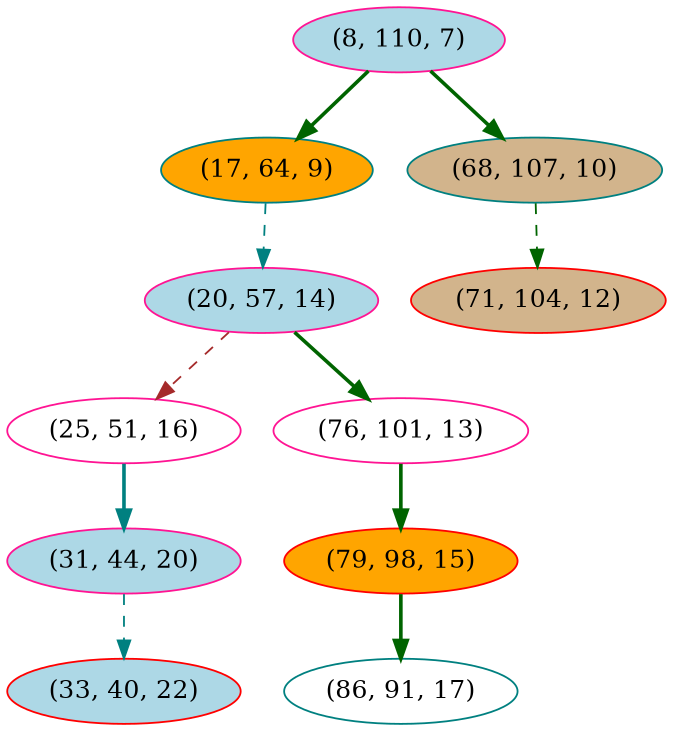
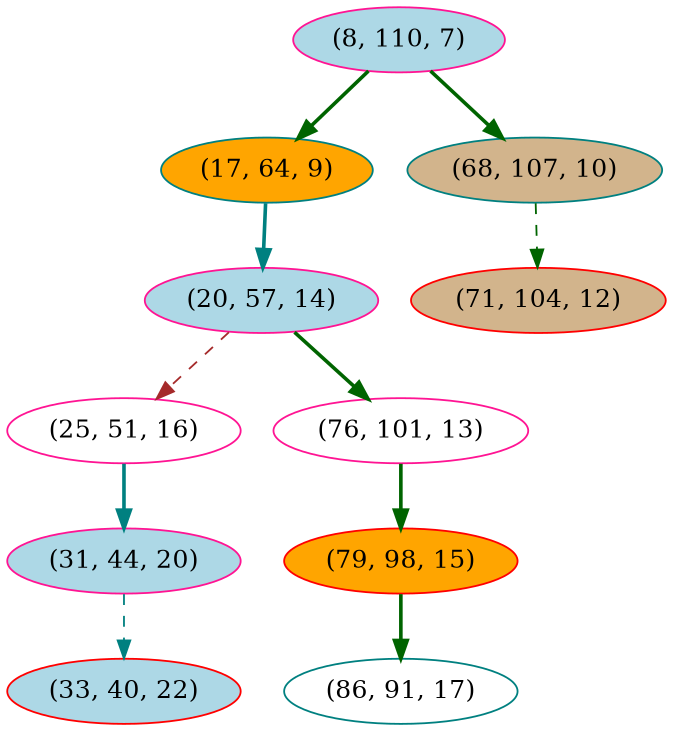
edge "(17, 64, 9)" -> "(20, 57, 14)": style dashed -> bold
